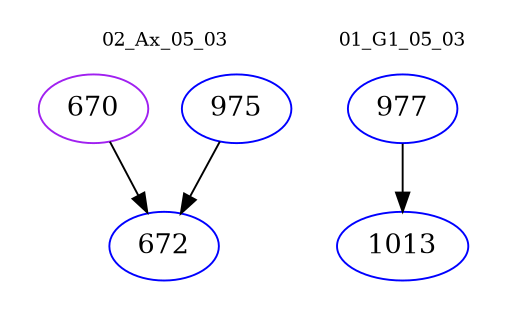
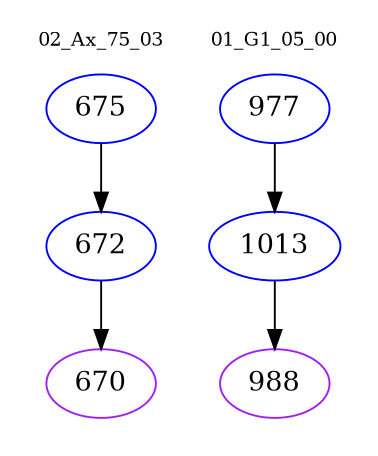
cluster "02_Ax_05_03": label "02_Ax_05_03" -> "02_Ax_75_03"
cluster "01_G1_05_03": label "01_G1_05_03" -> "01_G1_05_00"
node "975": label "975" -> "675"
edge "670" -> "672": reversed
node "988": added
